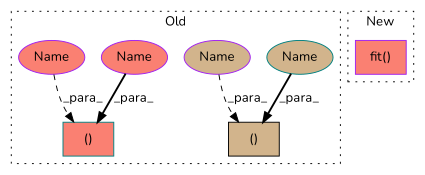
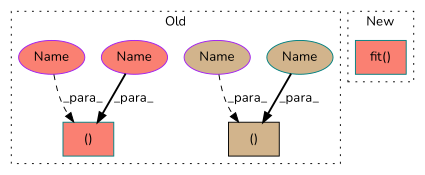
node "fit()": color purple -> teal
